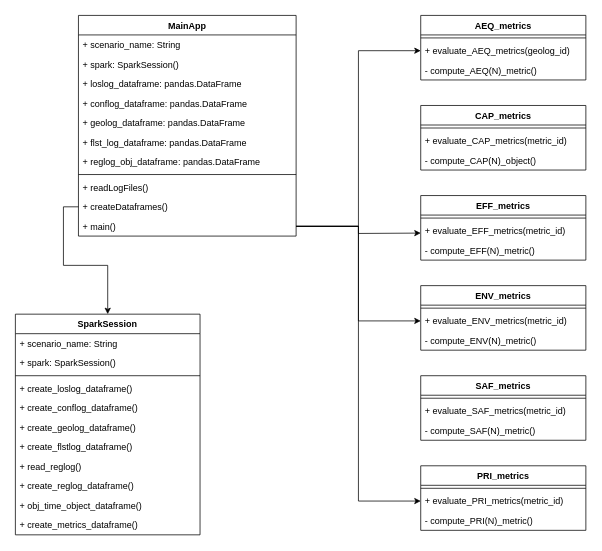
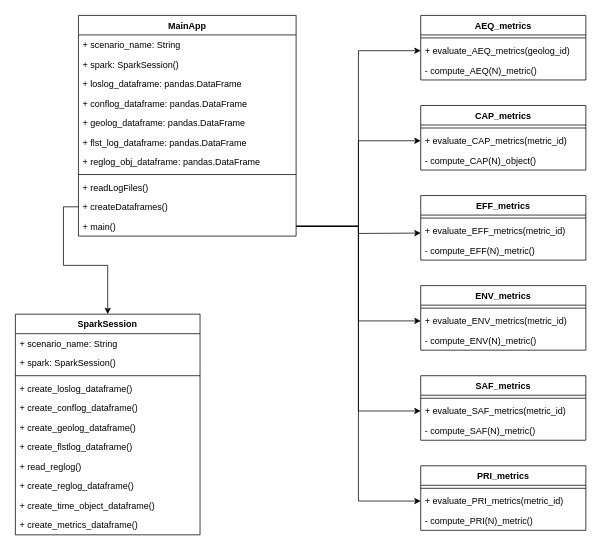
edge "+ main()" -> "+ evaluate_CAP_metrics(metric_id)": added
edge "+ main()" -> "+ evaluate_SAF_metrics(metric_id)": added
node "+ obj_time_object_dataframe()": label "+ obj_time_object_dataframe()" -> "+ create_time_object_dataframe()"
